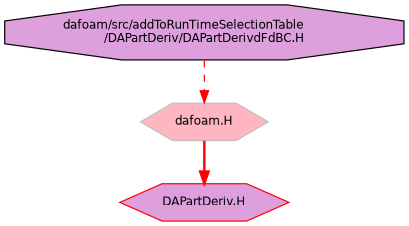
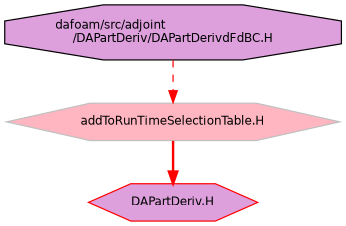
node "dafoam/src/addToRunTimeSelectionTable /DAPartDeriv/DAPartDerivdFdBC.H": label "dafoam/src/addToRunTimeSelectionTable /DAPartDeriv/DAPartDerivdFdBC.H" -> "dafoam/src/adjoint /DAPartDeriv/DAPartDerivdFdBC.H"
node "dafoam.H": label "dafoam.H" -> "addToRunTimeSelectionTable.H"
